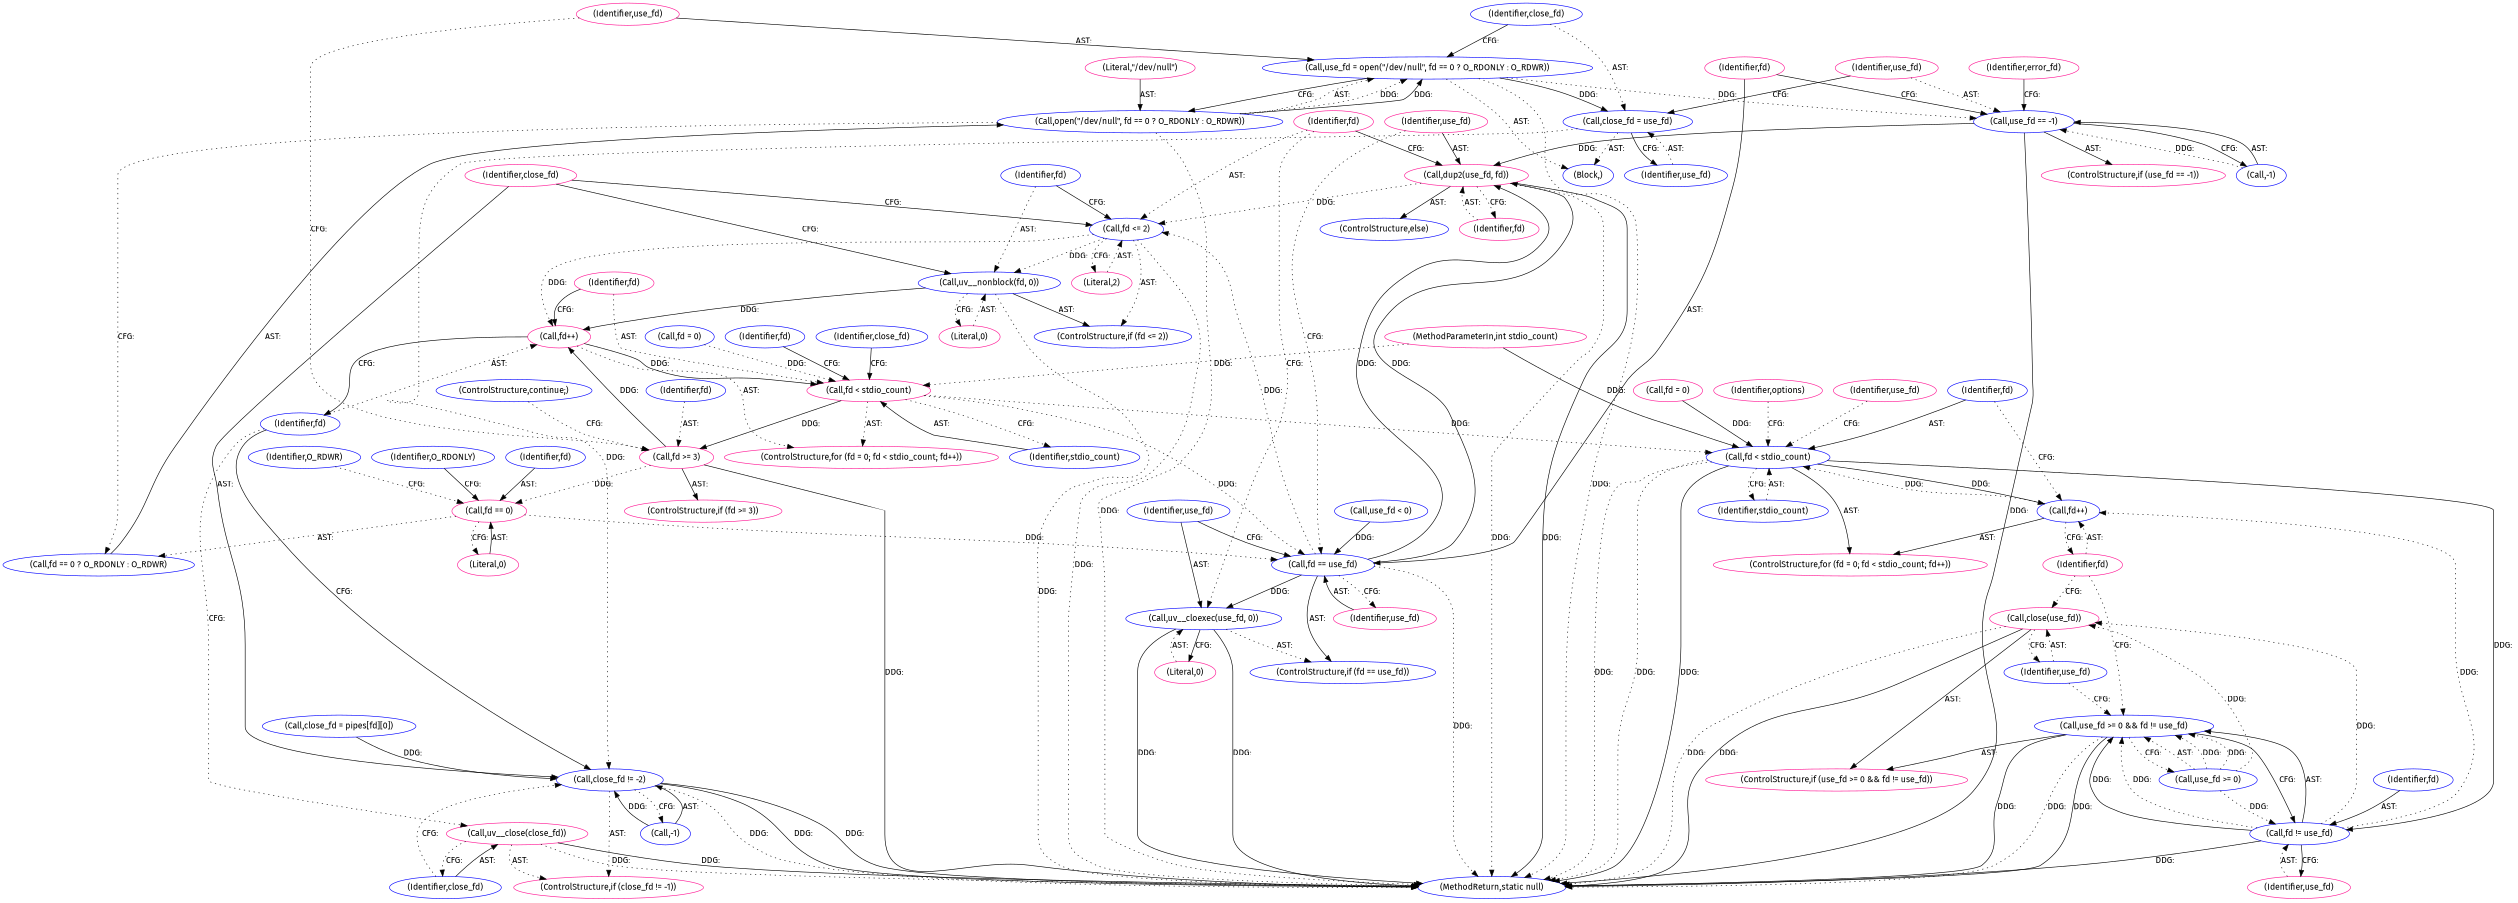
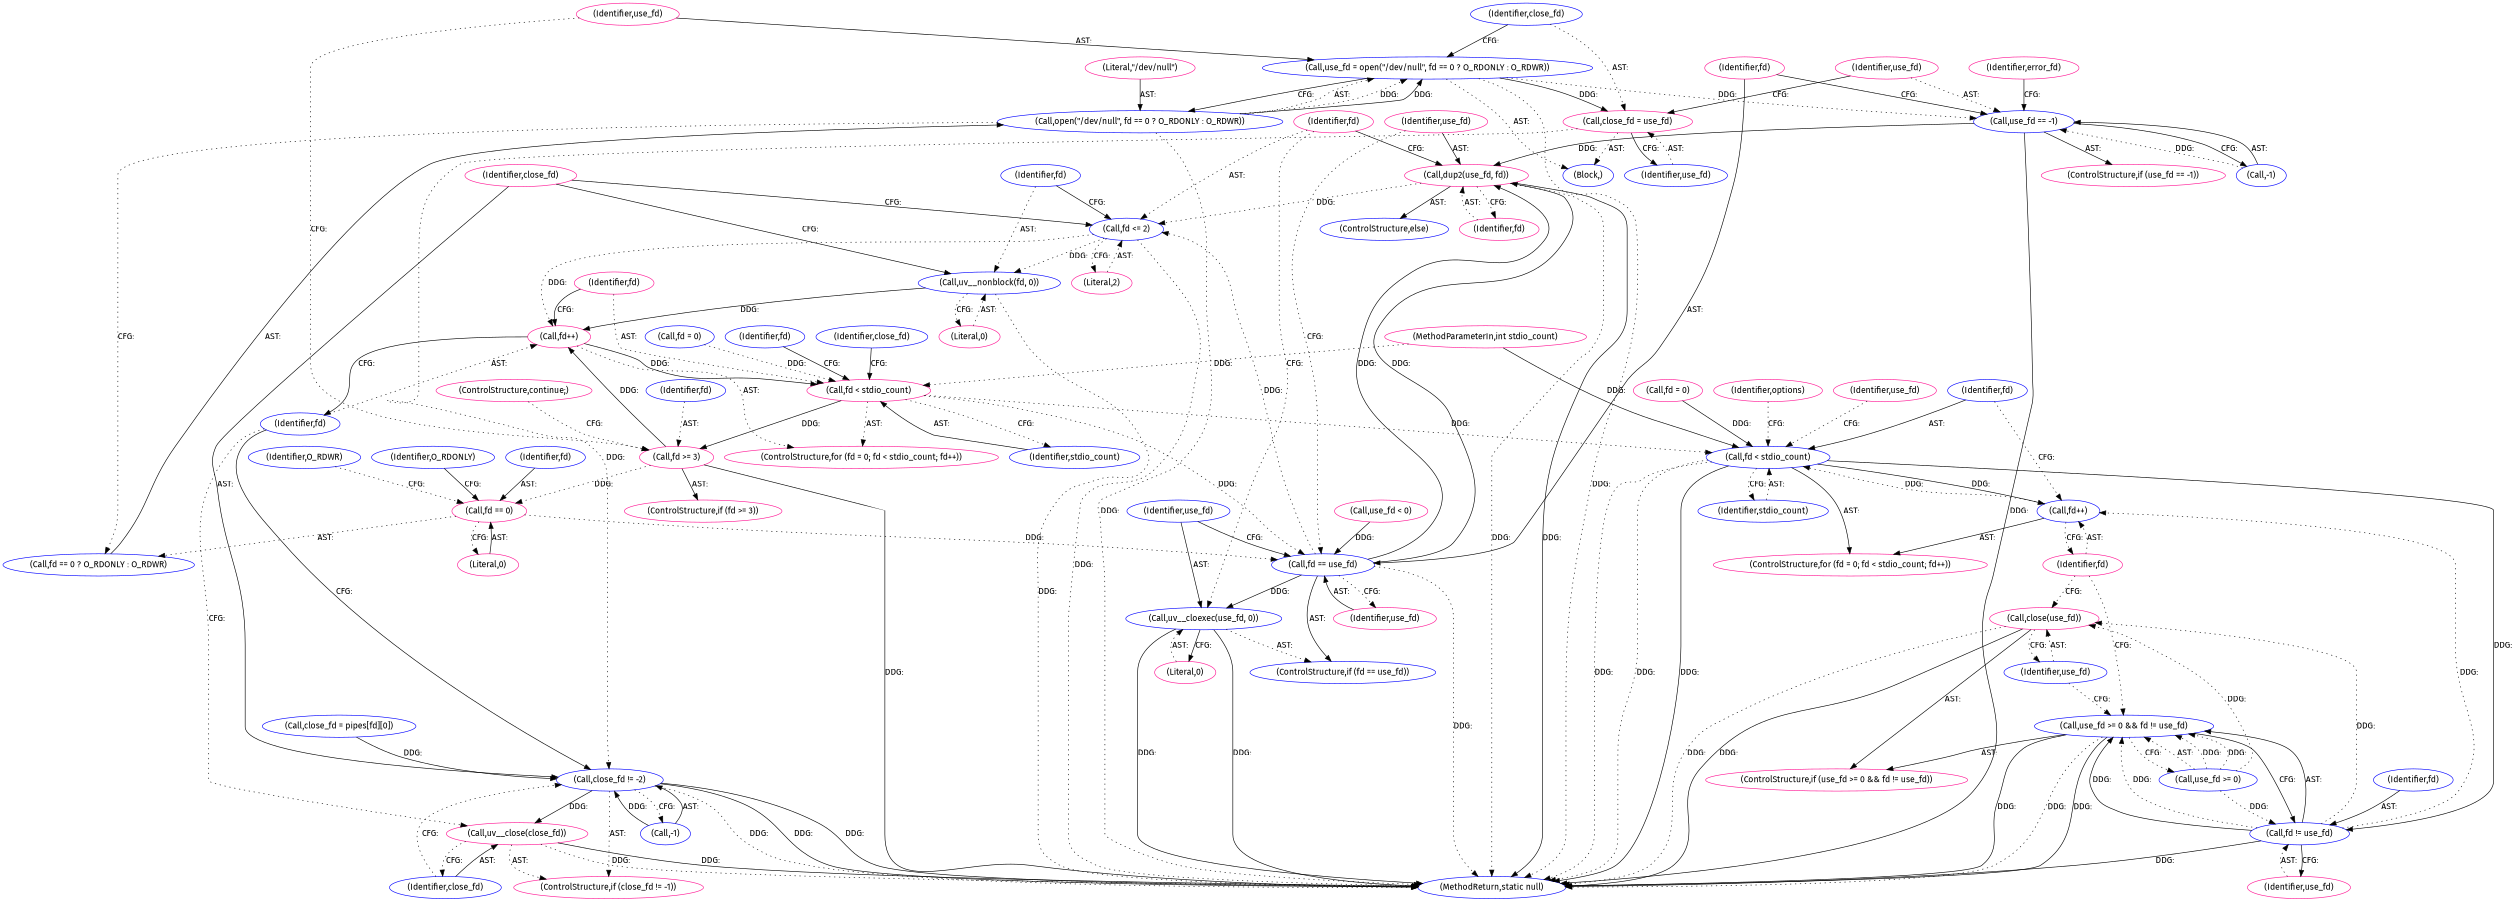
node "(Call,close_fd = use_fd)": color blue -> deeppink
node "(ControlStructure,if (fd <= 2))": removed
node "(ControlStructure,continue;)": color blue -> deeppink
node "(Call,use_fd < 0)": color blue -> deeppink
edge "(Call,close_fd != -2)" -> "(Call,uv__close(close_fd))": added, label "DDG:"
